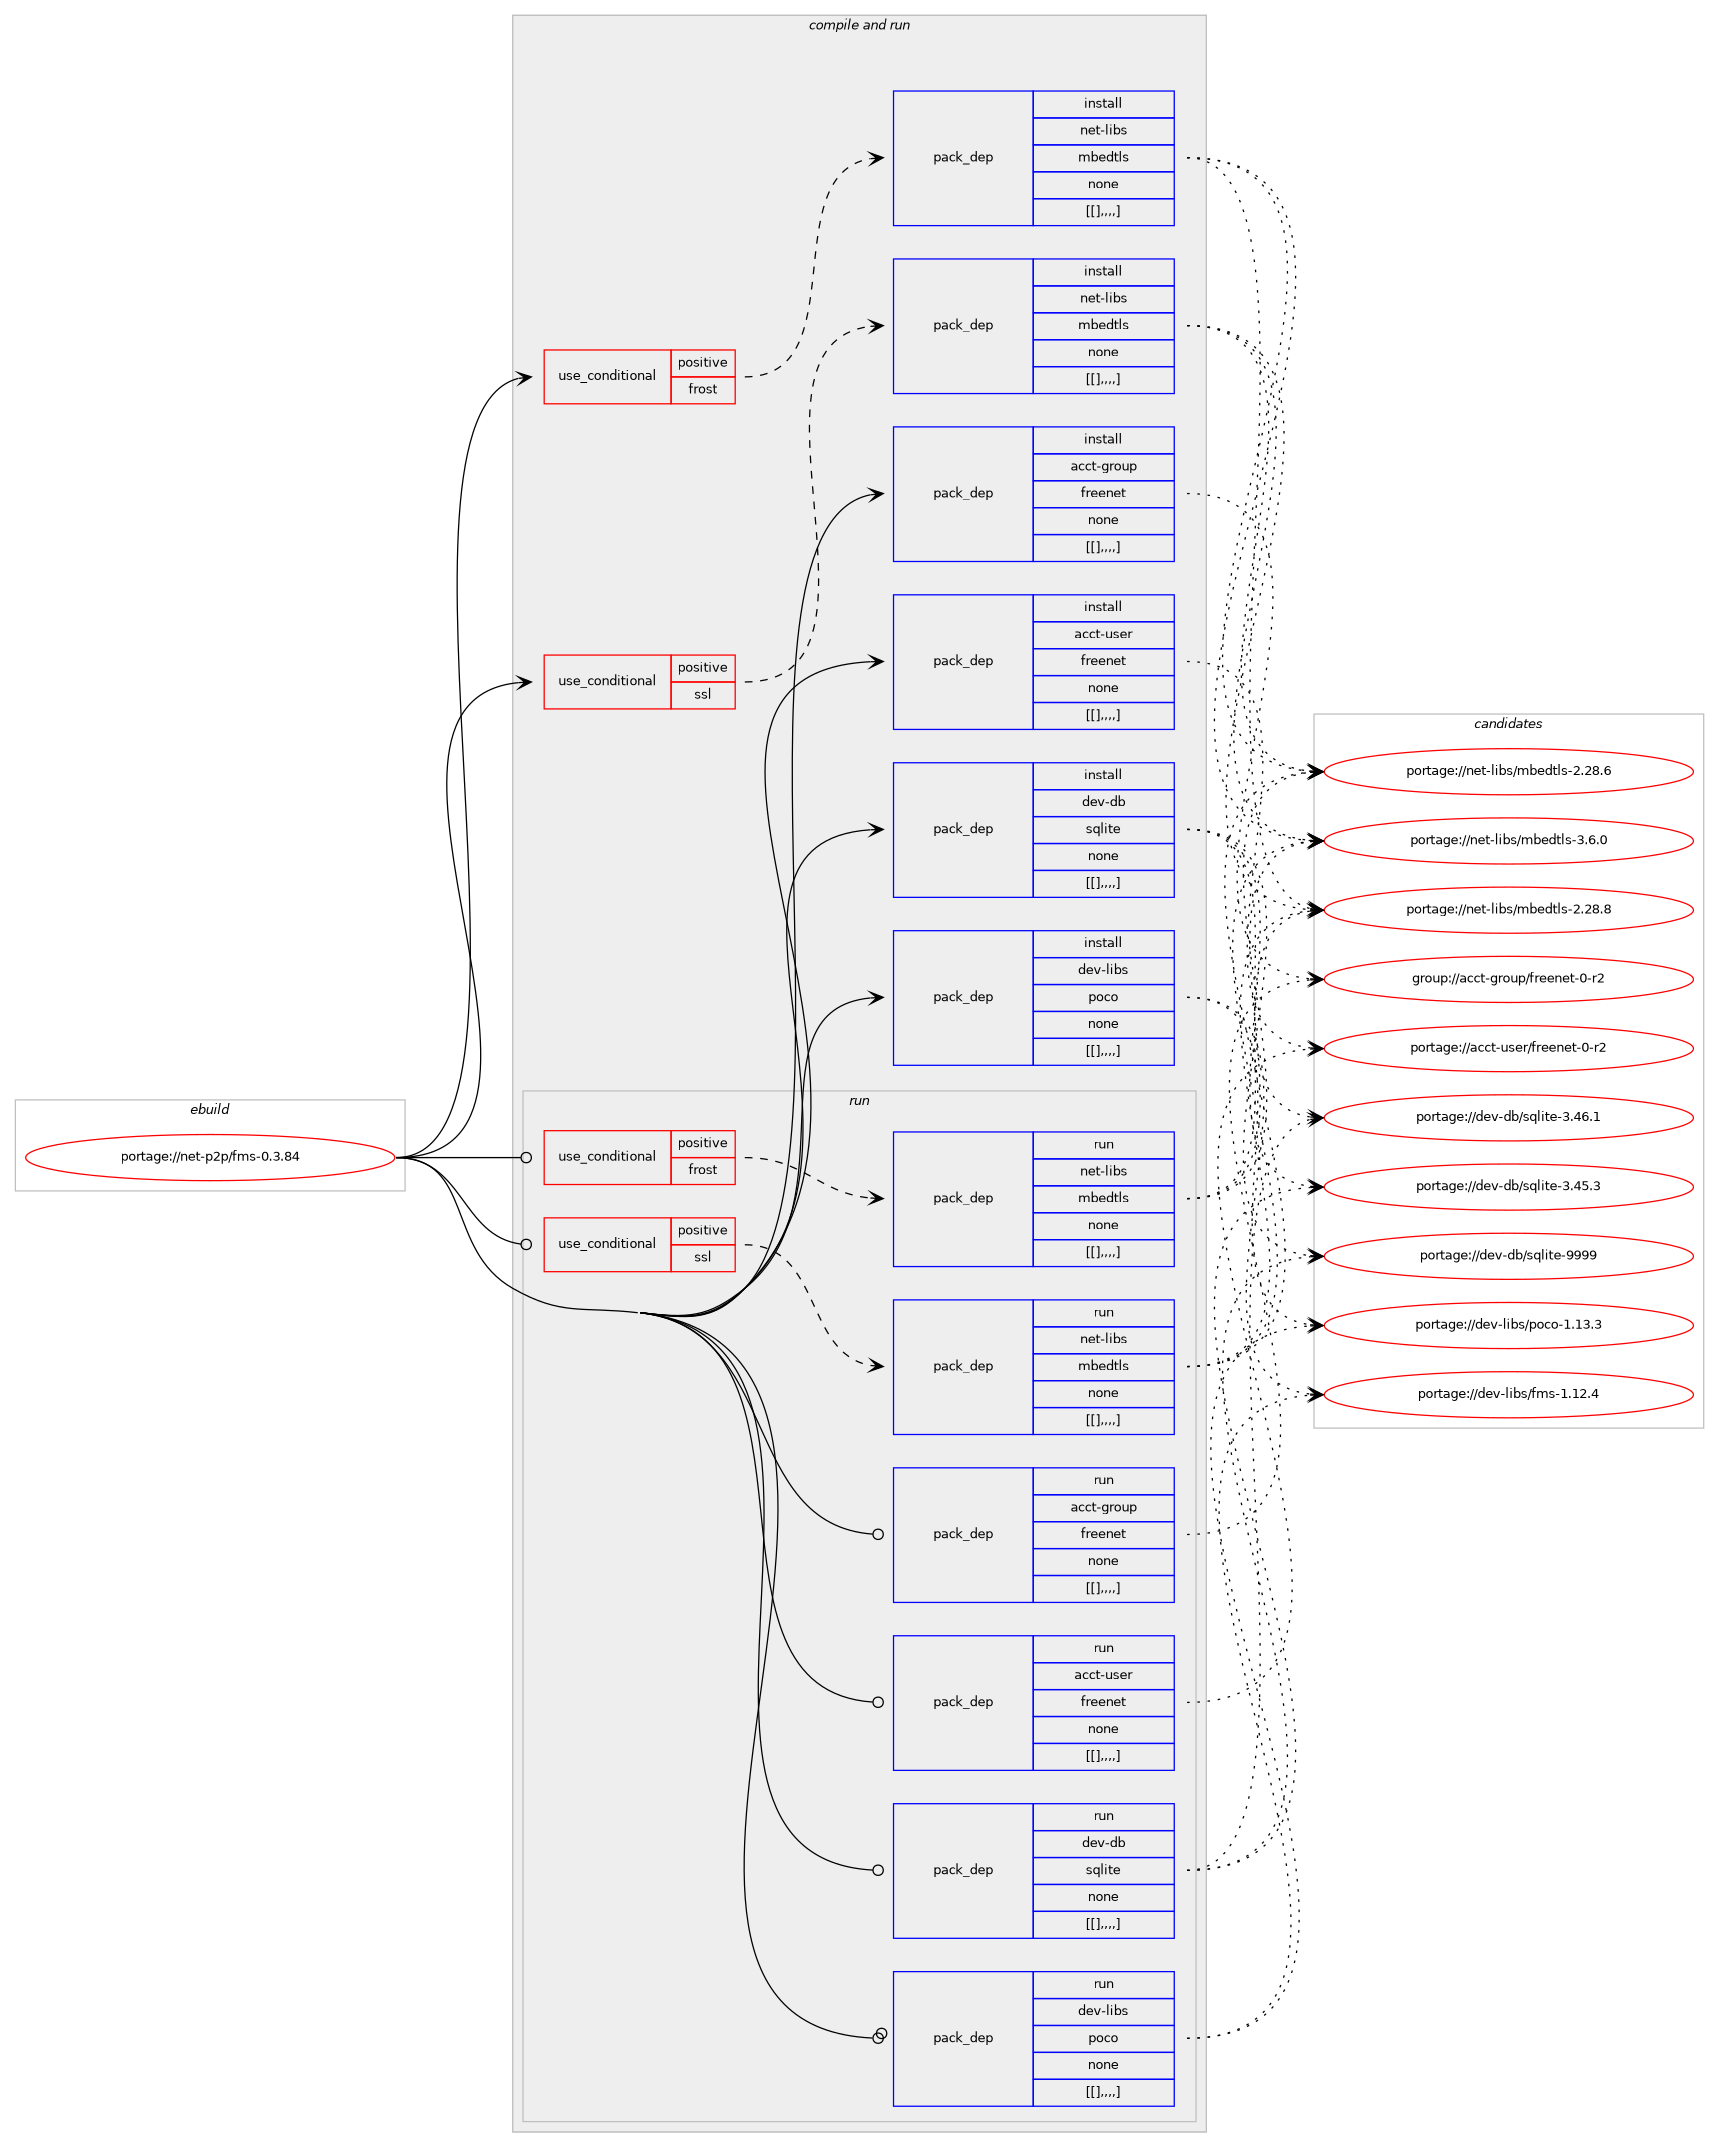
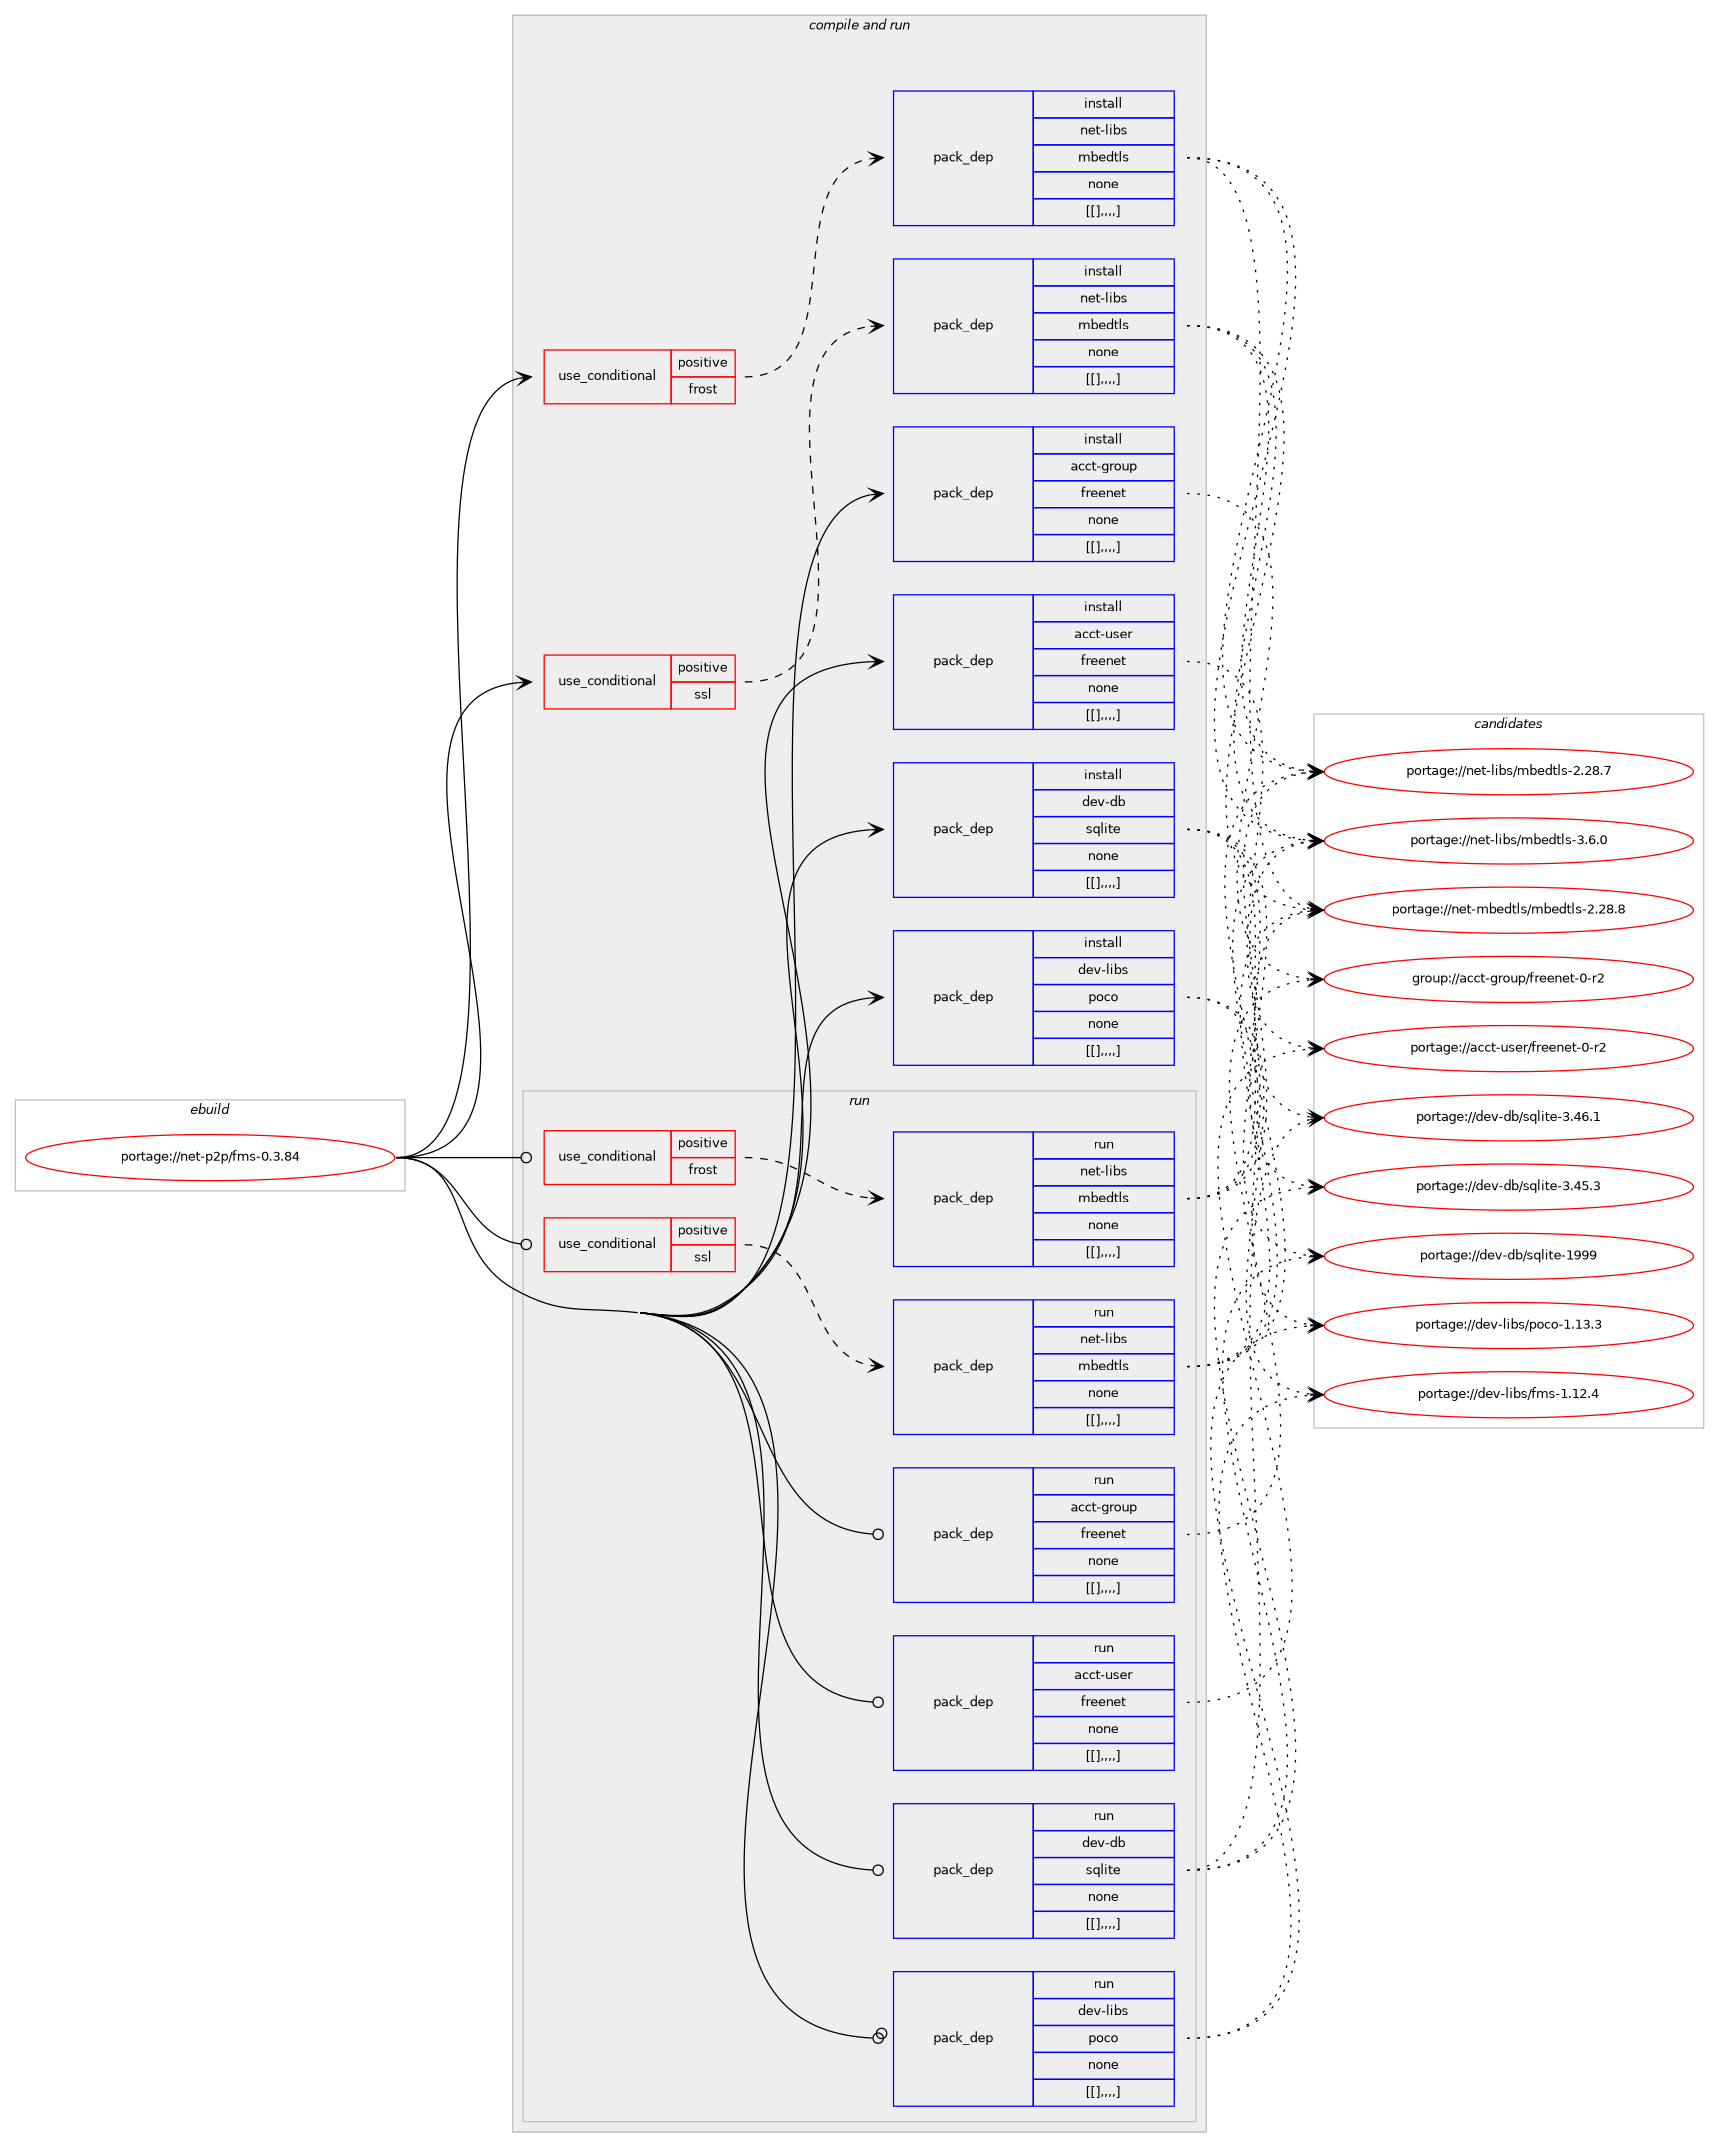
node "portage://net-libs/mbedtls-2.28.6": label "portage://net-libs/mbedtls-2.28.6" -> "portage://net-libs/mbedtls-2.28.7"
node "portage://net-libs/mbedtls-2.28.8": label "portage://net-libs/mbedtls-2.28.8" -> "portage://net-mbedtls/mbedtls-2.28.8"
node "portage://dev-db/sqlite-9999": label "portage://dev-db/sqlite-9999" -> "portage://dev-db/sqlite-1999"
